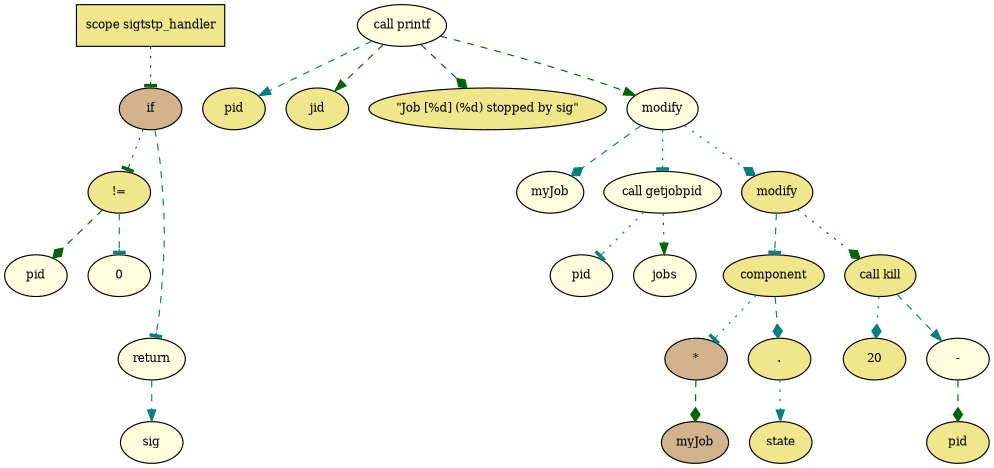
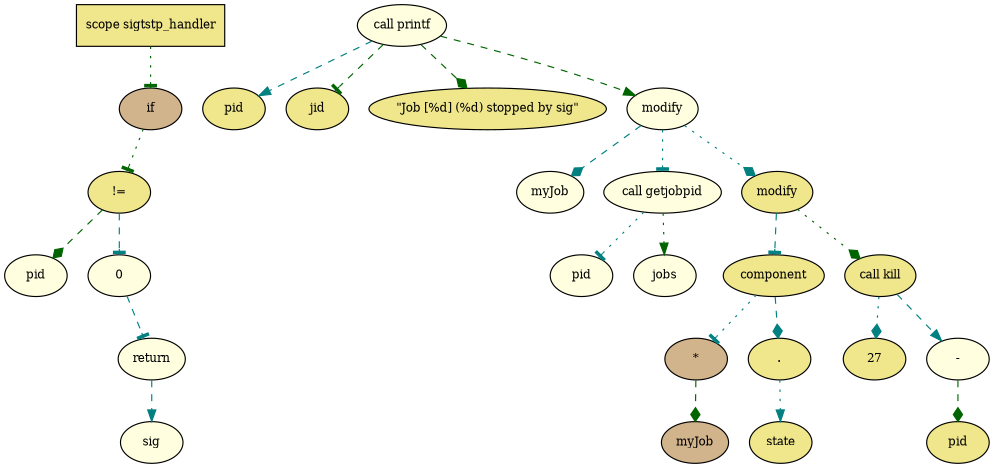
edge "call printf" -> "jid": arrowhead normal -> tee
edge "if" -> "return": now "0" -> "return"
node "20": label "20" -> "27"
